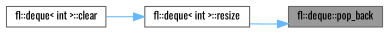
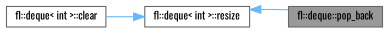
edge "fl::deque< int >::resize" -> "fl::deque::pop_back": reversed
